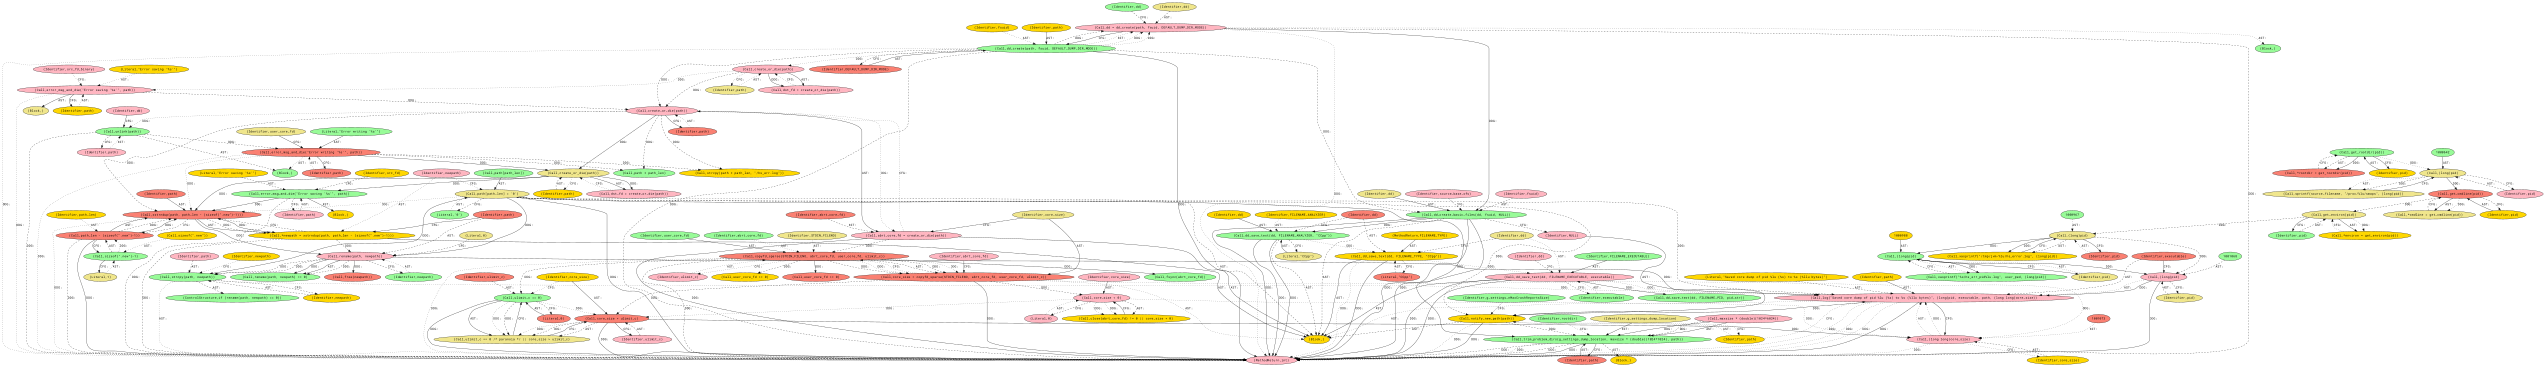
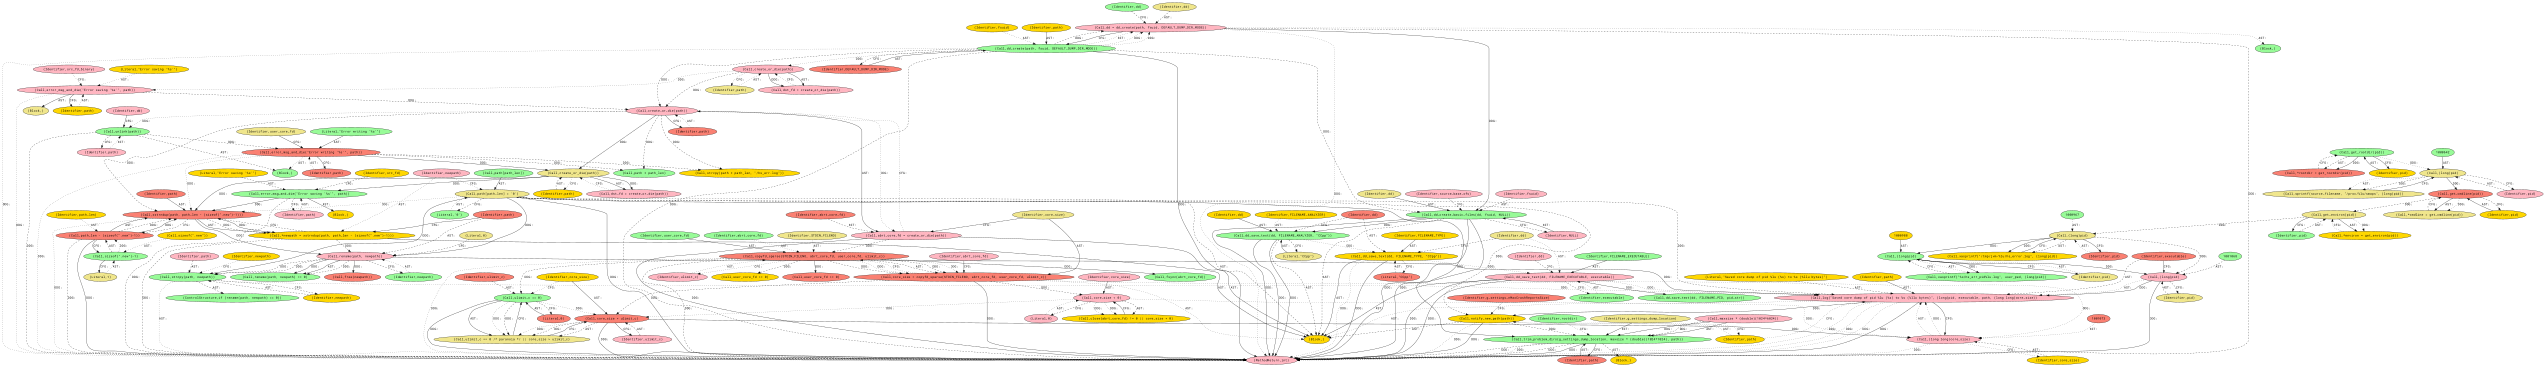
node "(MethodReturn,FILENAME_TYPE)": label "(MethodReturn,FILENAME_TYPE)" -> "(Identifier,FILENAME_TYPE)"
node "(Identifier,g_settings_nMaxCrashReportsSize)": fillcolor palegreen -> salmon
edge "(Identifier,NULL)" -> "(Call,notify_new_path(path))": now "(Identifier,NULL)" -> "(Call,dd_create_basic_files(dd, fsuid, NULL))"
